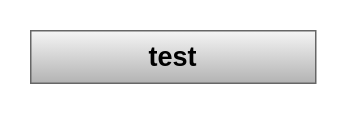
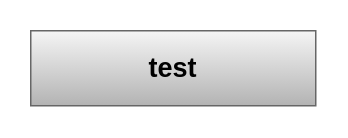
node "test": size 285x53 -> 285x75
